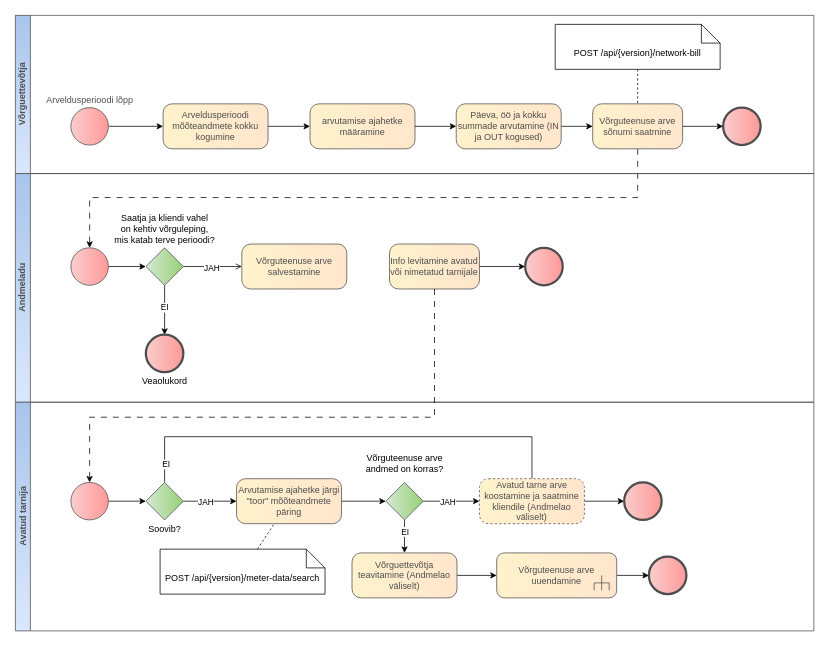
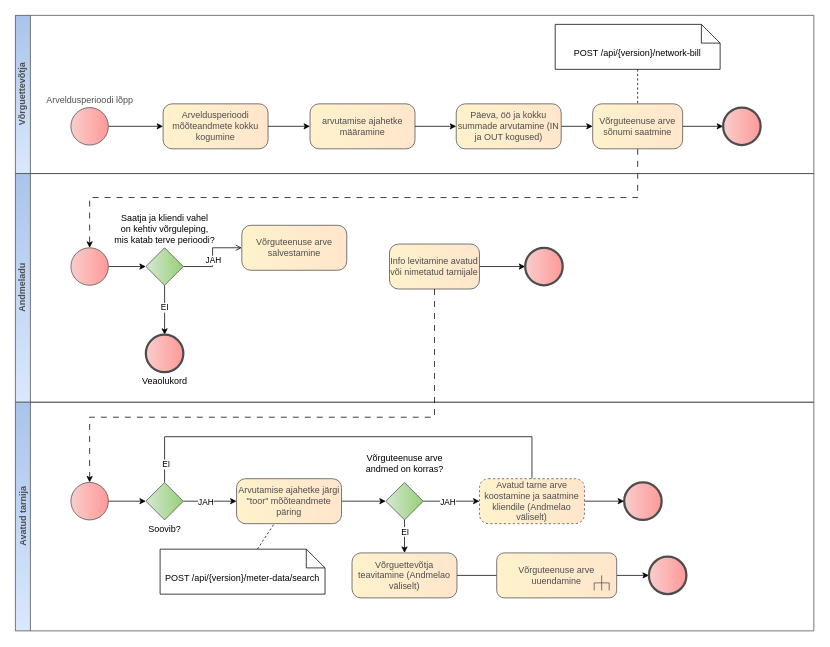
node "Võrguteenuse arve salvestamine": moved (294, 267) -> (294, 248)
edge "Võrguettevõtja teavitamine (Andmelao väliselt)" -> "Võrguteenuse arve uuendamine": arrowhead classic -> none
